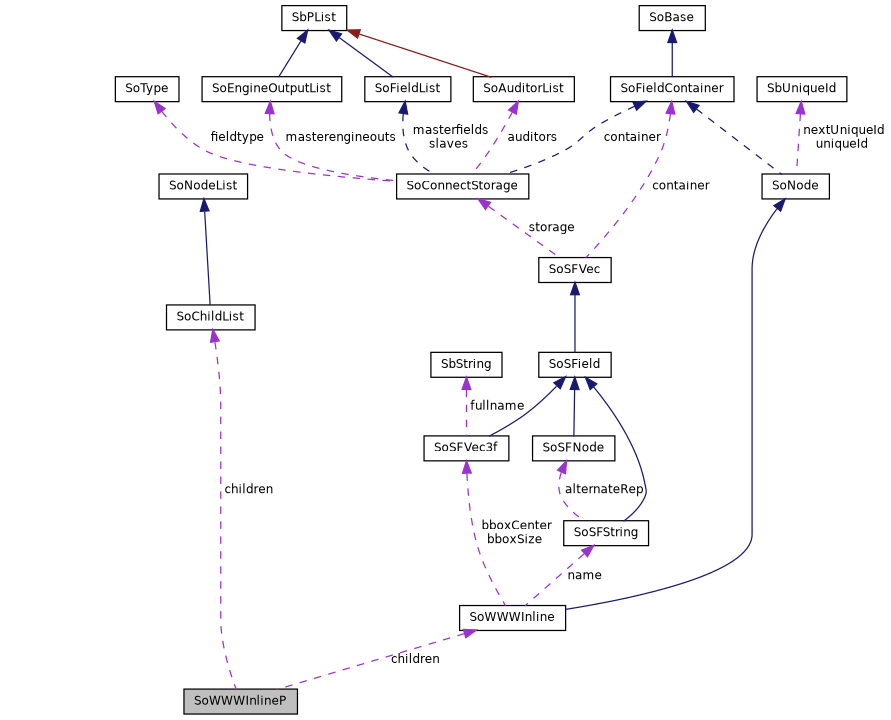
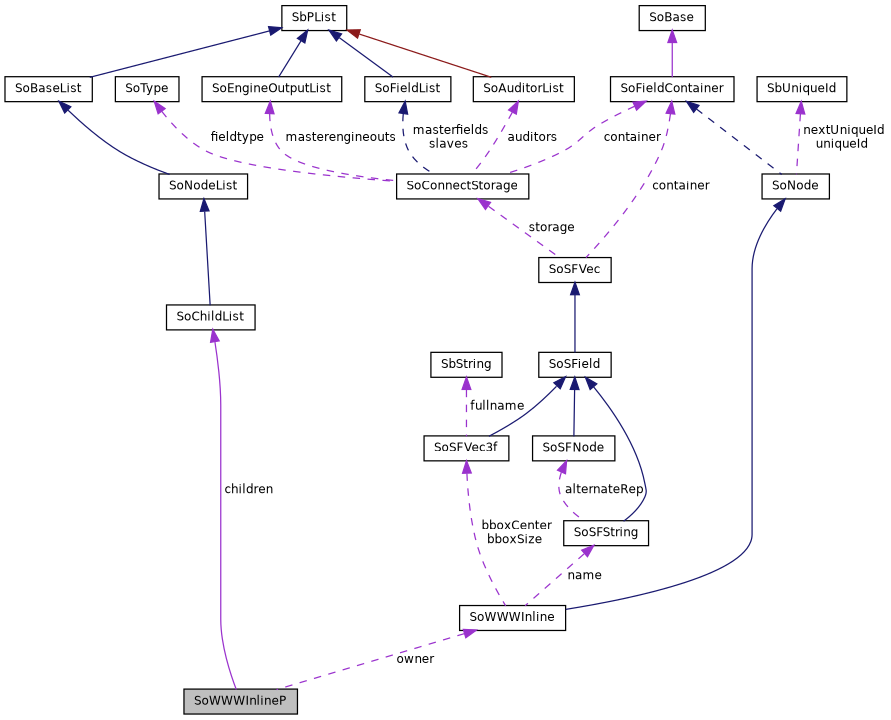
edge "SoFieldContainer" -> "SoBase": color midnightblue -> darkorchid3
node "SoBaseList": added
edge "SoConnectStorage" -> "SoFieldContainer": color midnightblue -> darkorchid3
edge "SoWWWInlineP" -> "SoChildList": style dashed -> solid
edge "SoWWWInlineP" -> "SoWWWInline": label " children" -> " owner"
